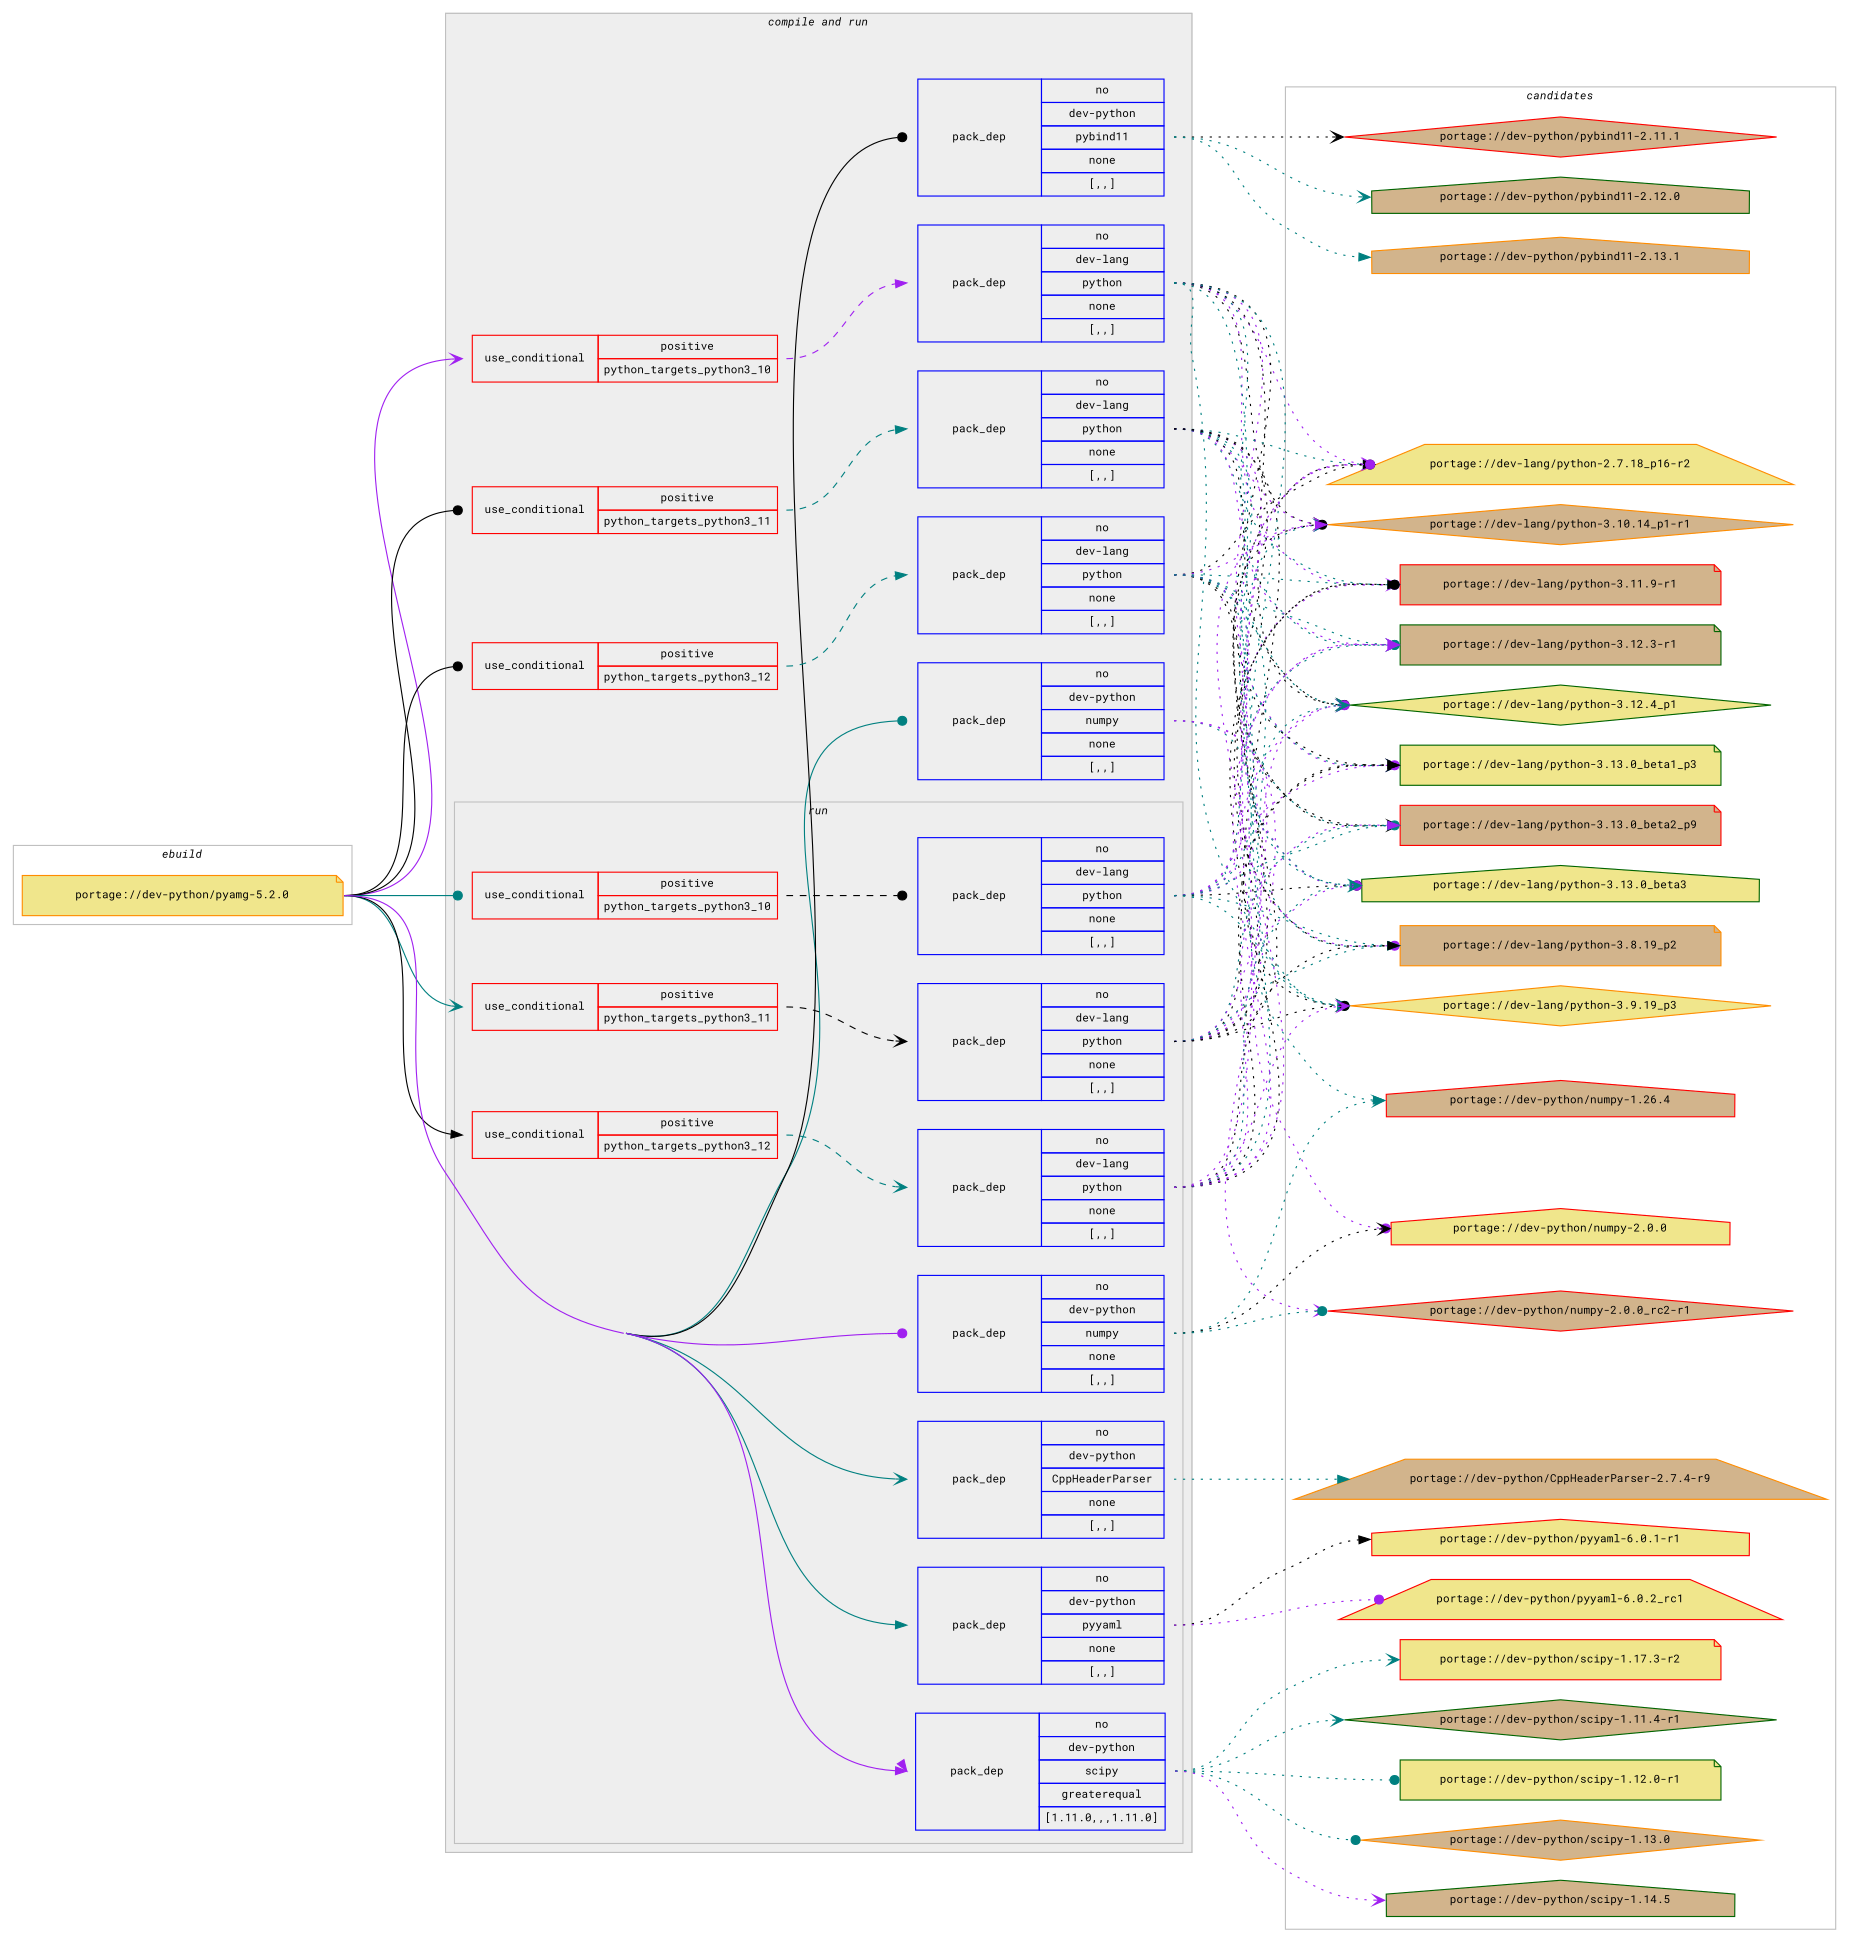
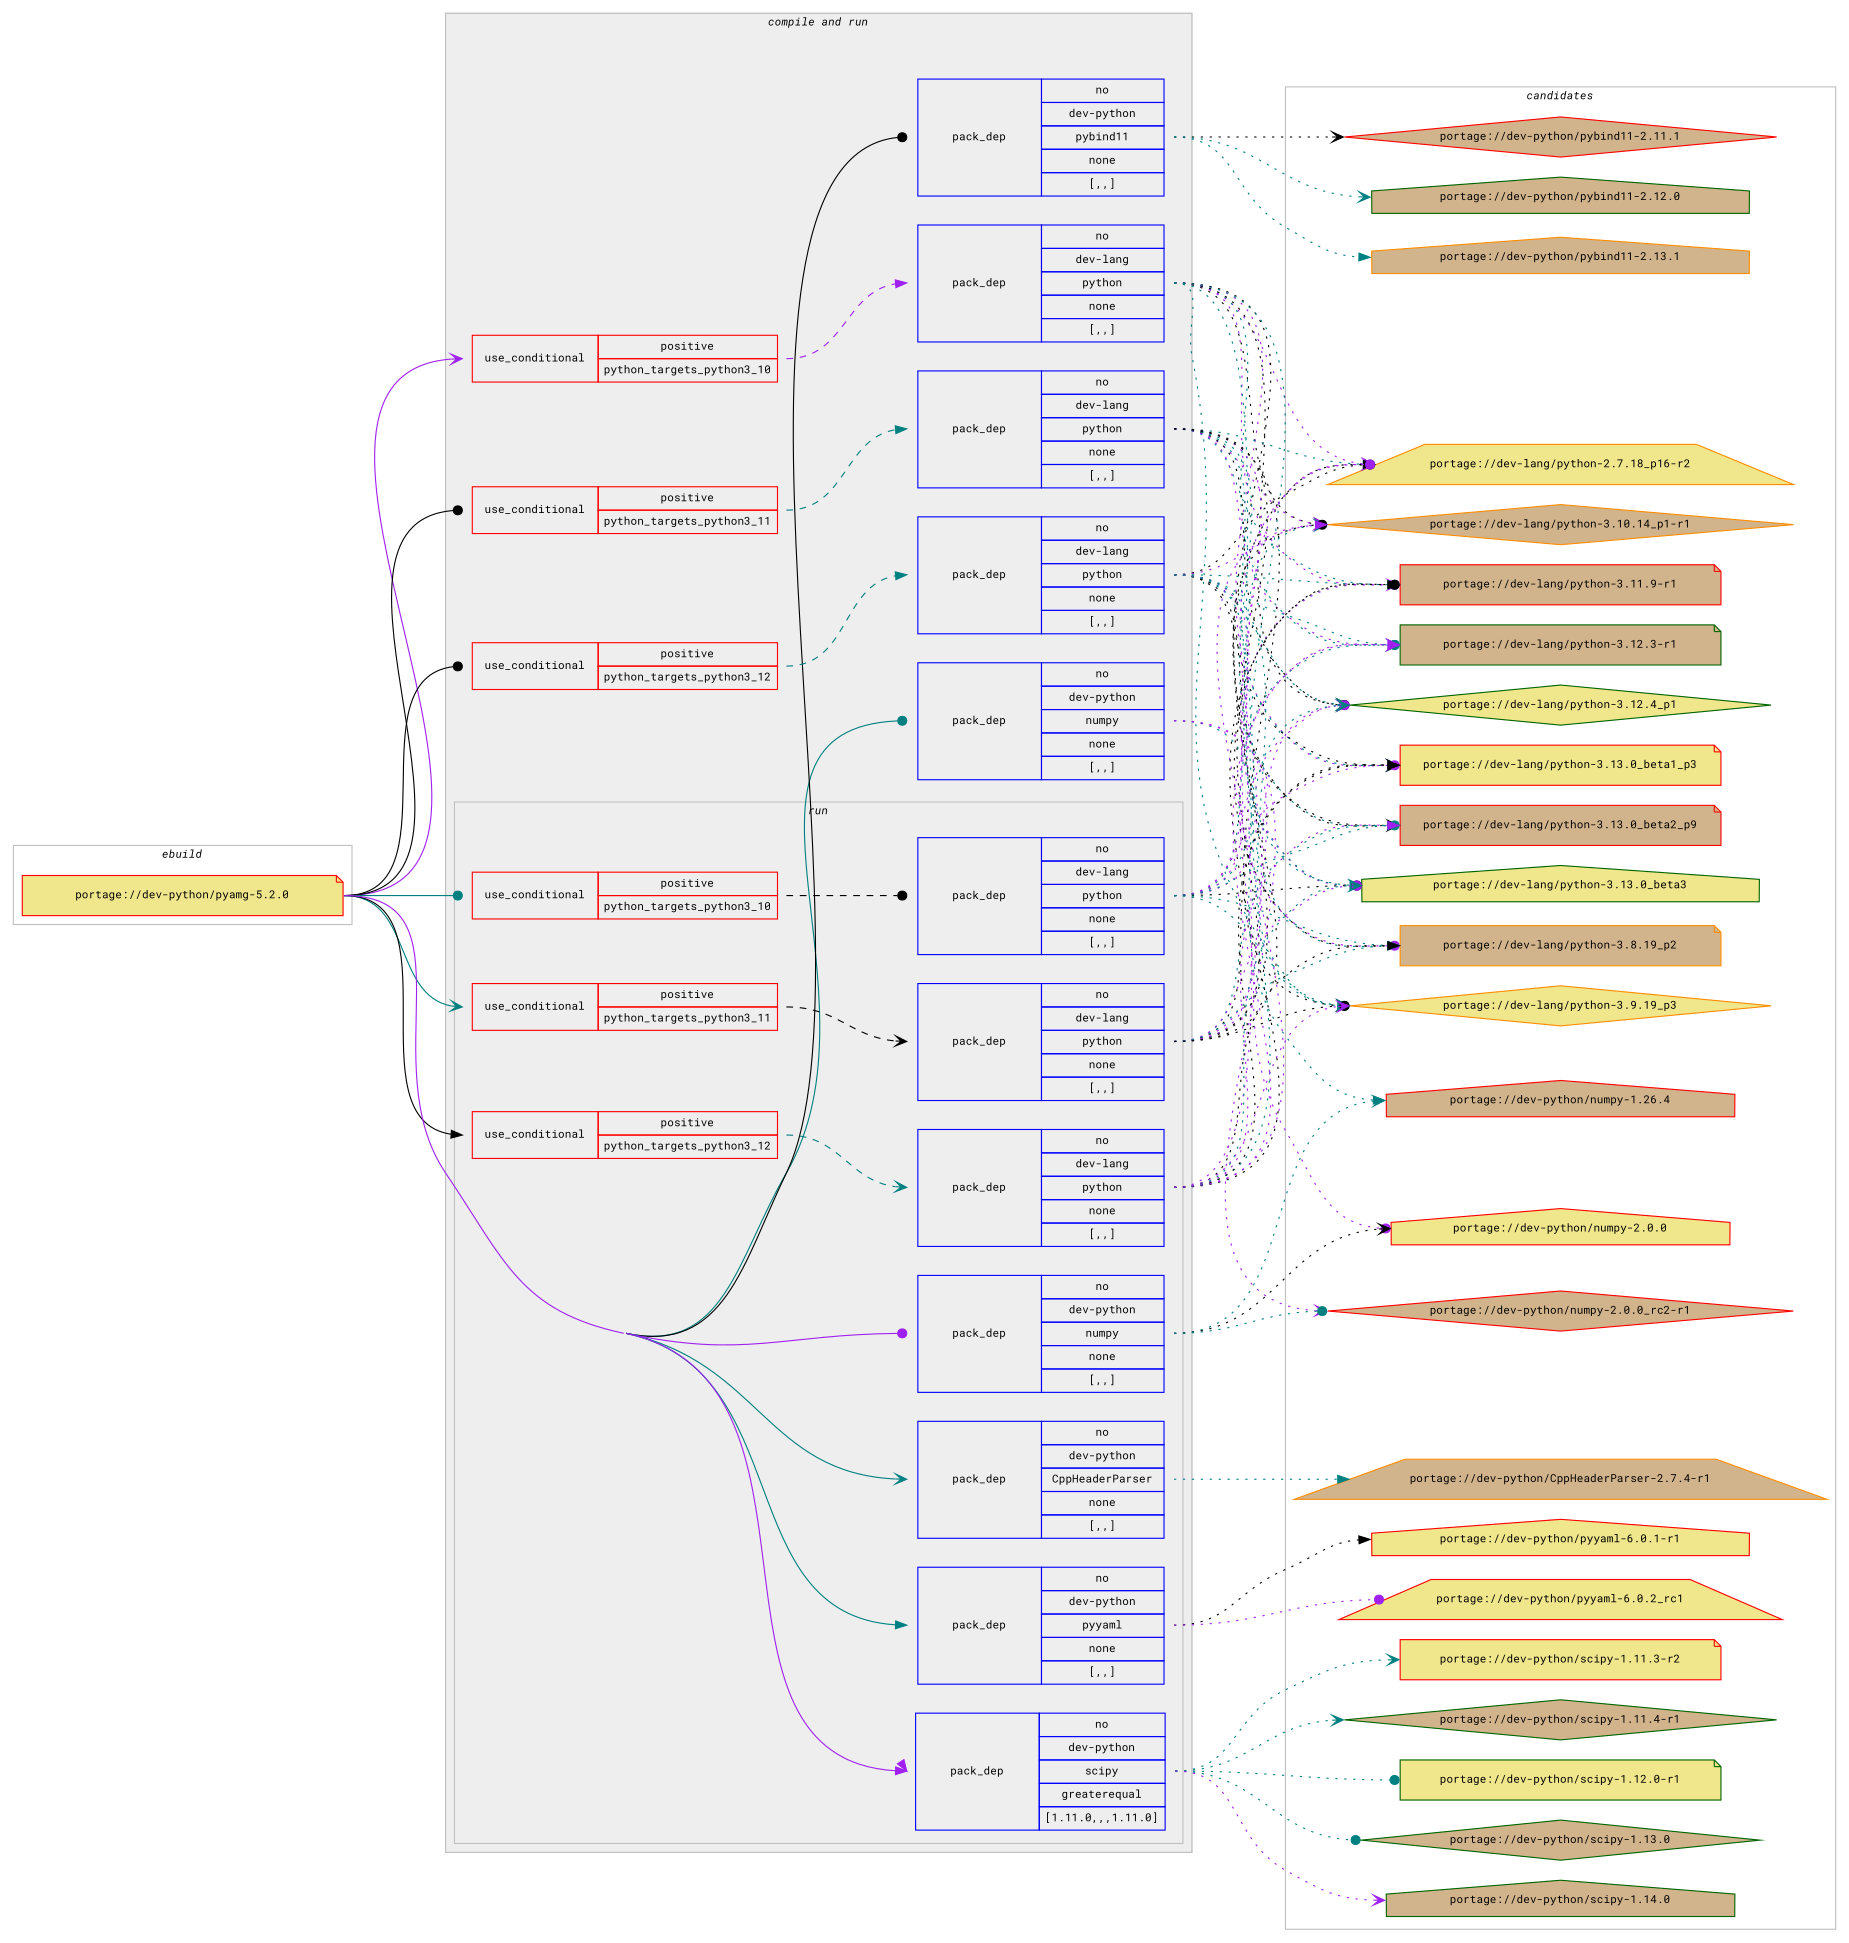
node "portage://dev-lang/python-3.13.0_beta1_p3": color darkgreen -> red
node "portage://dev-python/pyamg-5.2.0": color darkorange -> red
node "portage://dev-python/CppHeaderParser-2.7.4-r9": label "portage://dev-python/CppHeaderParser-2.7.4-r9" -> "portage://dev-python/CppHeaderParser-2.7.4-r1"
node "portage://dev-python/scipy-1.17.3-r2": label "portage://dev-python/scipy-1.17.3-r2" -> "portage://dev-python/scipy-1.11.3-r2"
node "portage://dev-python/scipy-1.13.0": color darkorange -> darkgreen
node "portage://dev-python/scipy-1.14.5": label "portage://dev-python/scipy-1.14.5" -> "portage://dev-python/scipy-1.14.0"
